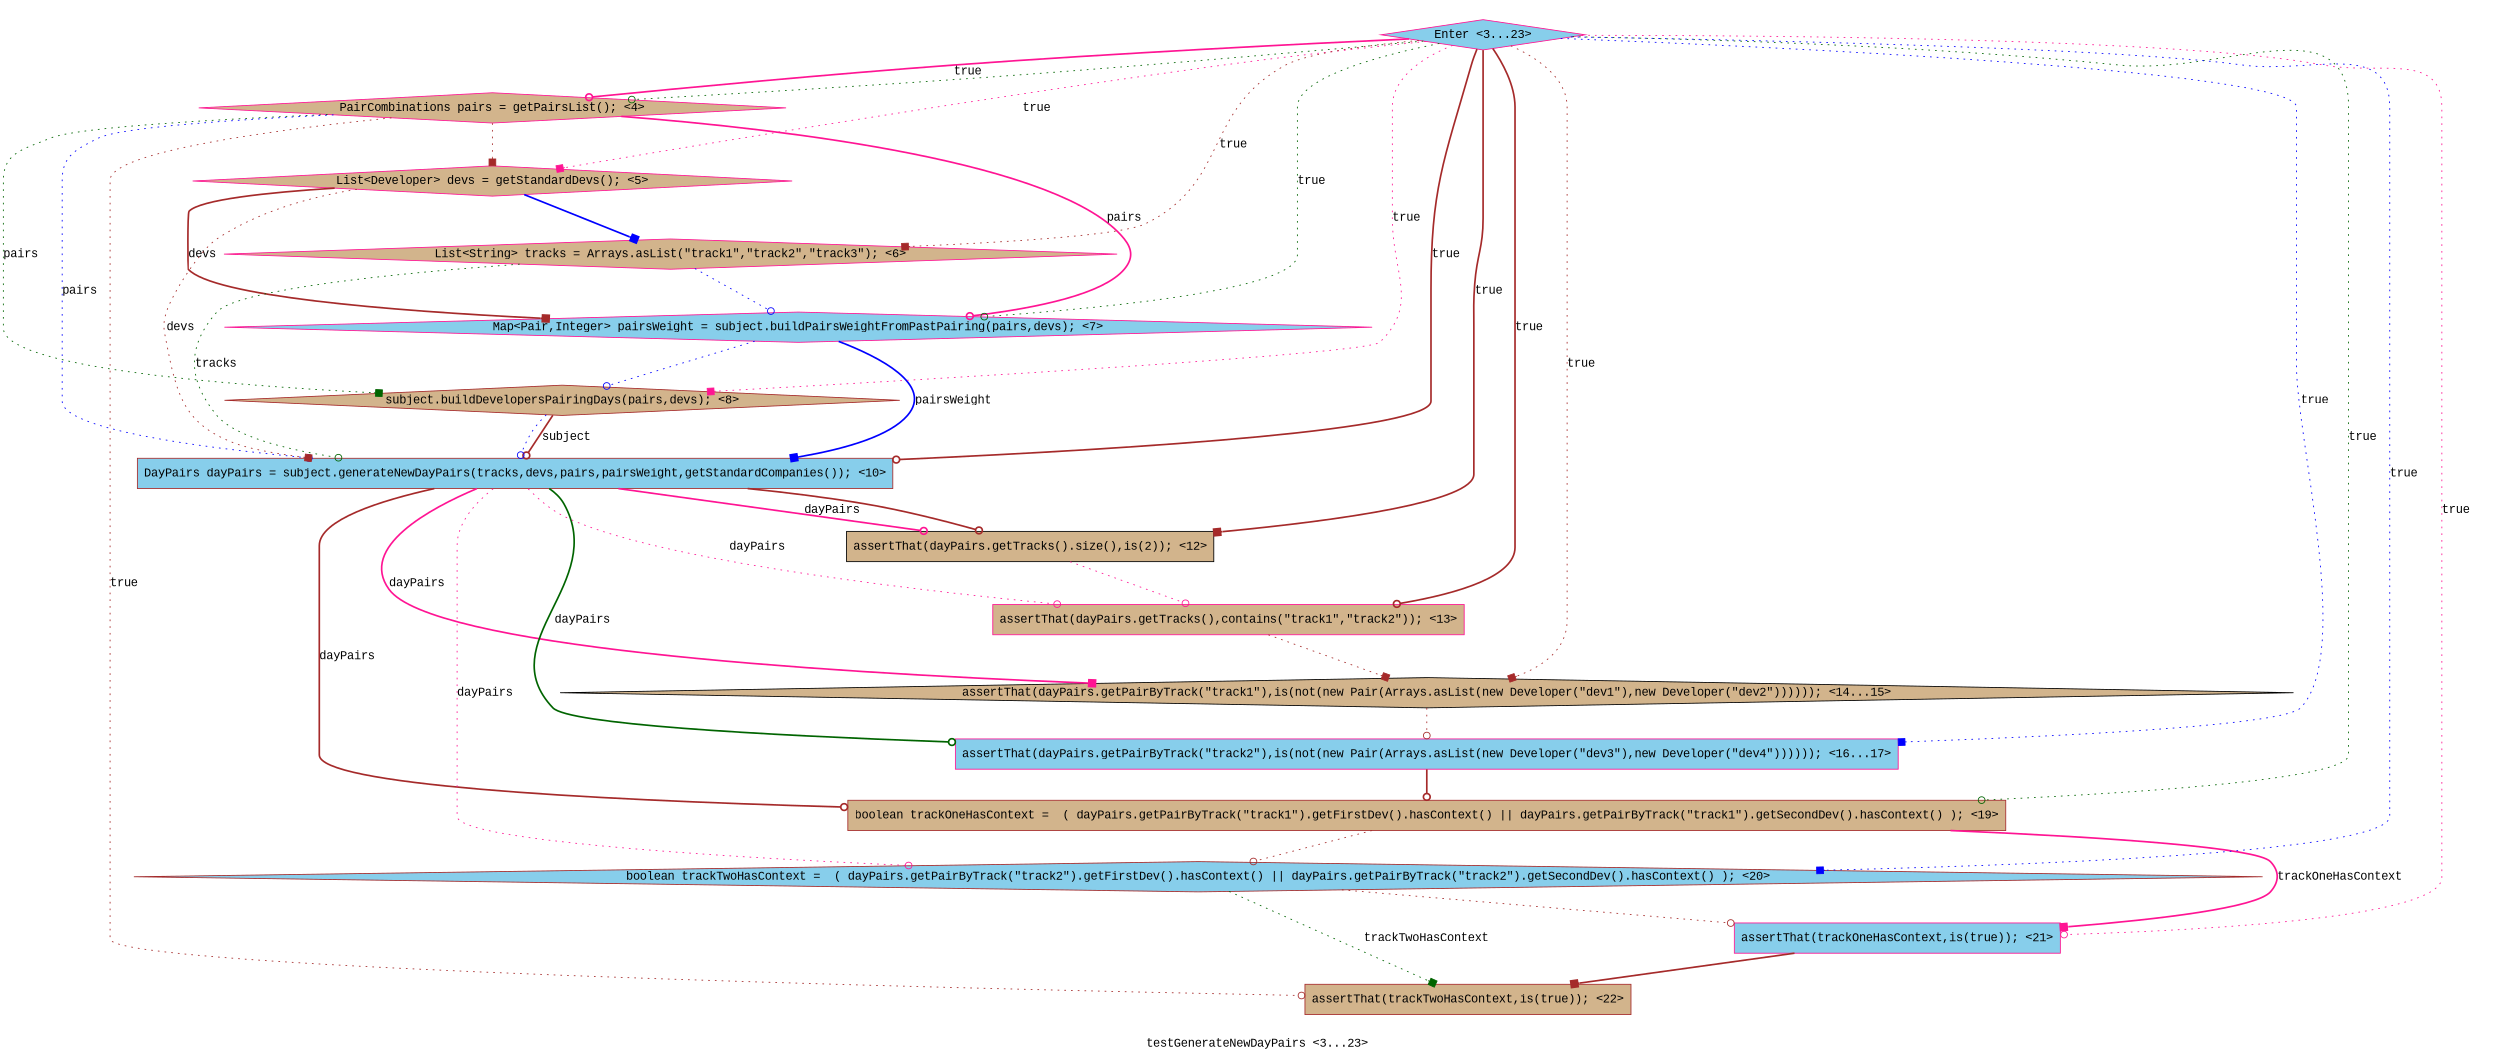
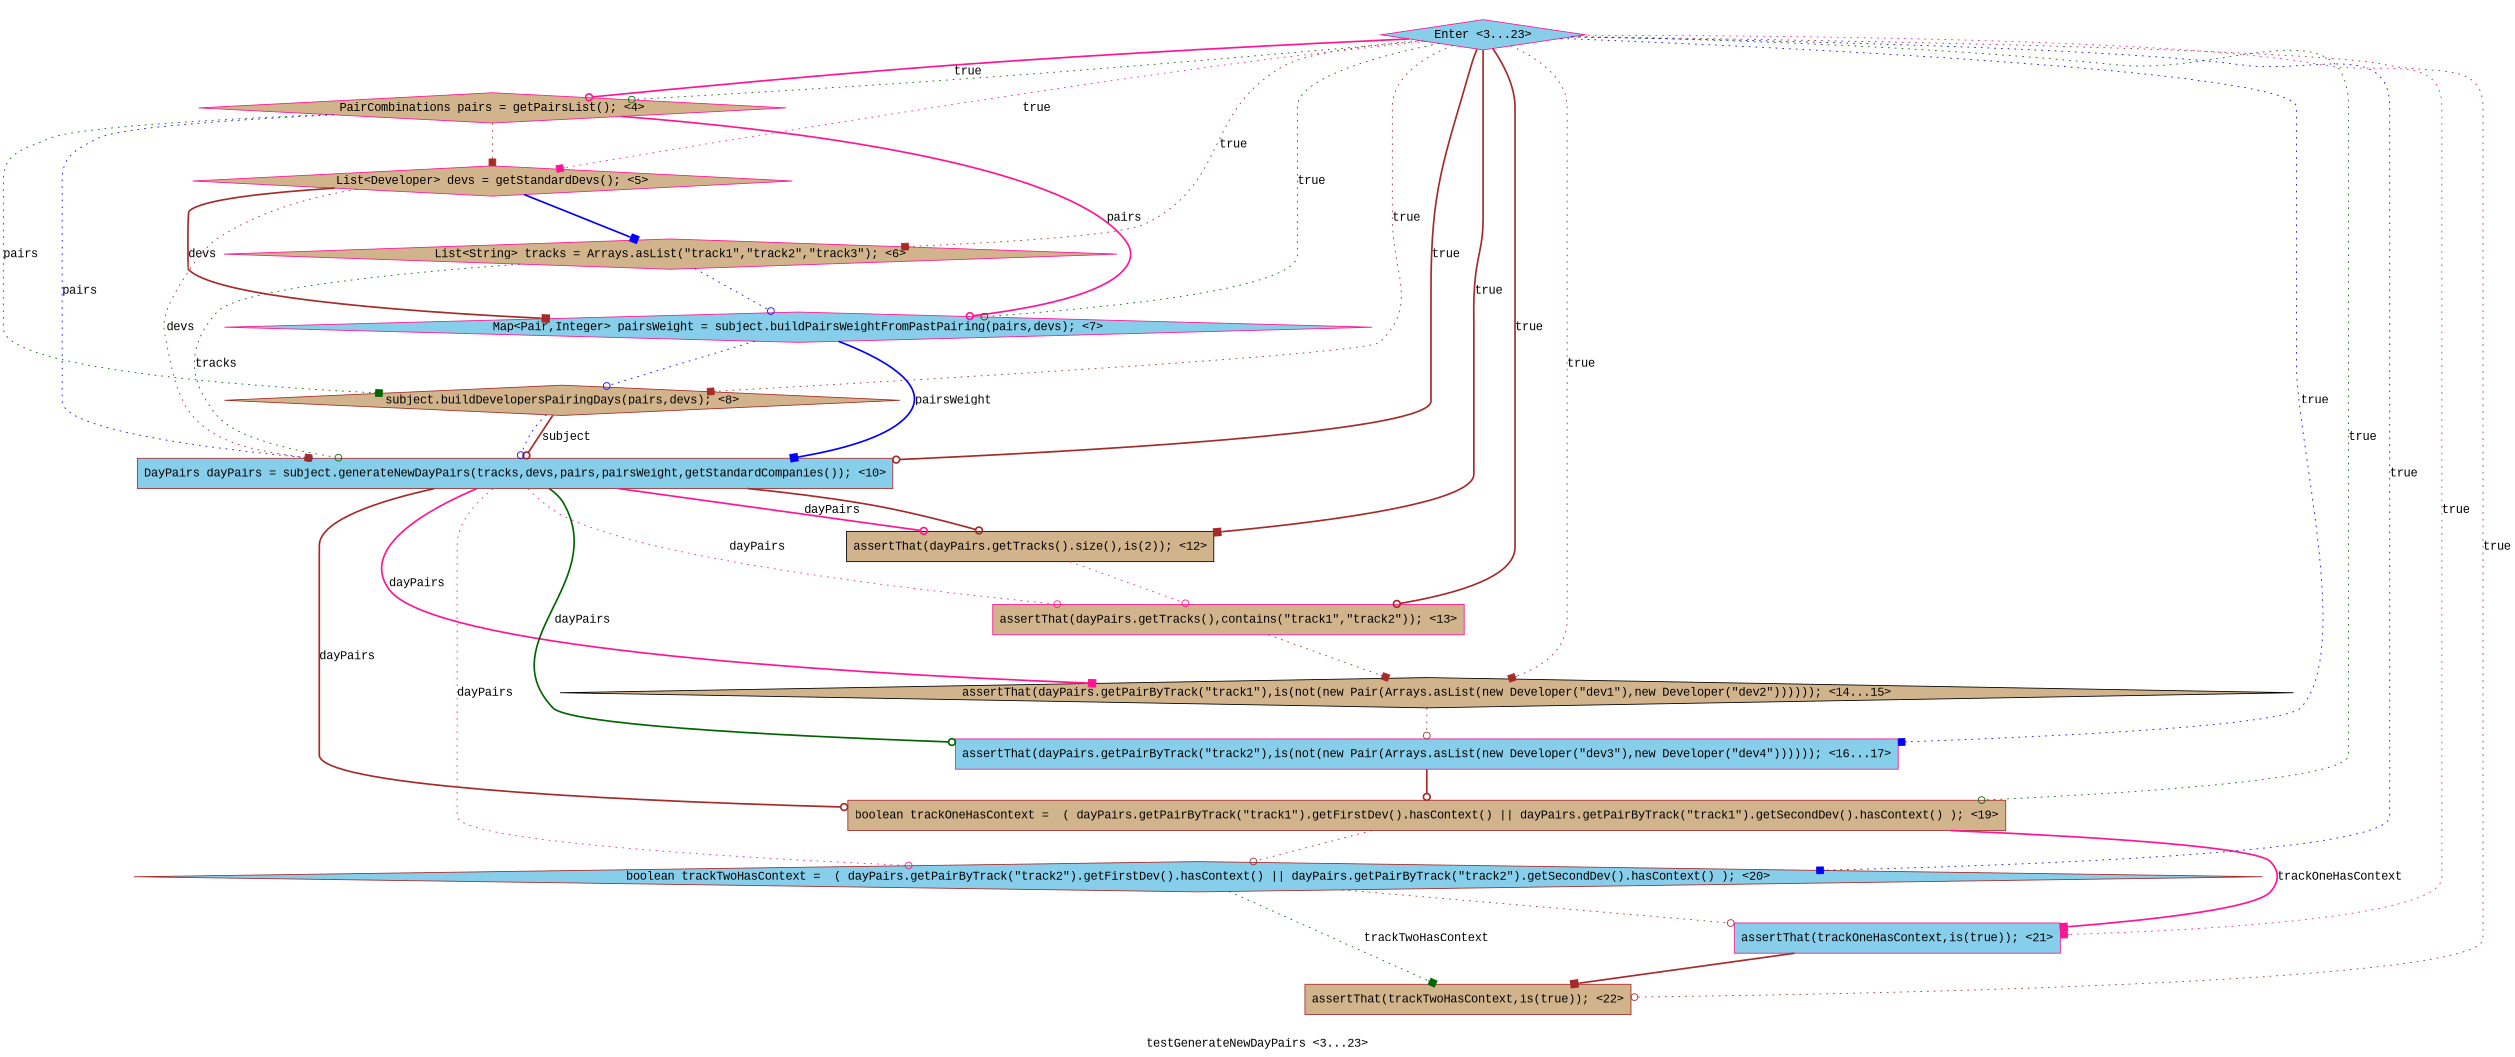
edge "Enter <3...23>" -> "assertThat(trackOneHasContext,is(true)); <21>": arrowhead odot -> box
edge "Enter <3...23>" -> "subject.buildDevelopersPairingDays(pairs,devs); <8>": color deeppink -> brown
edge "PairCombinations pairs = getPairsList(); <4>" -> "assertThat(trackTwoHasContext,is(true)); <22>": now "Enter <3...23>" -> "assertThat(trackTwoHasContext,is(true)); <22>"
